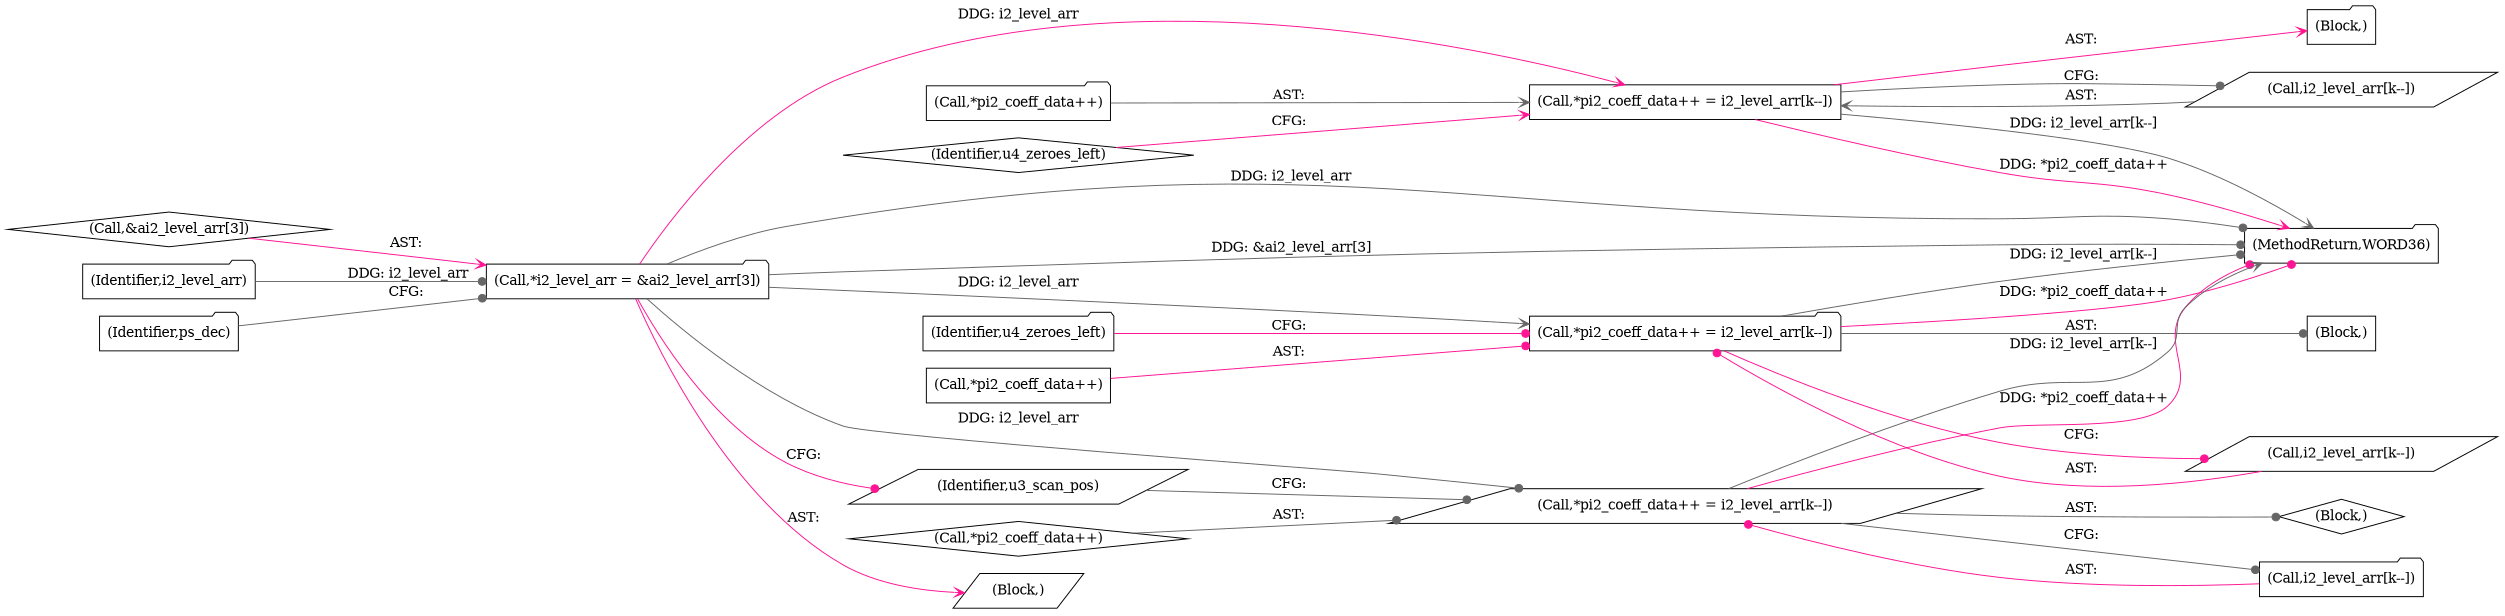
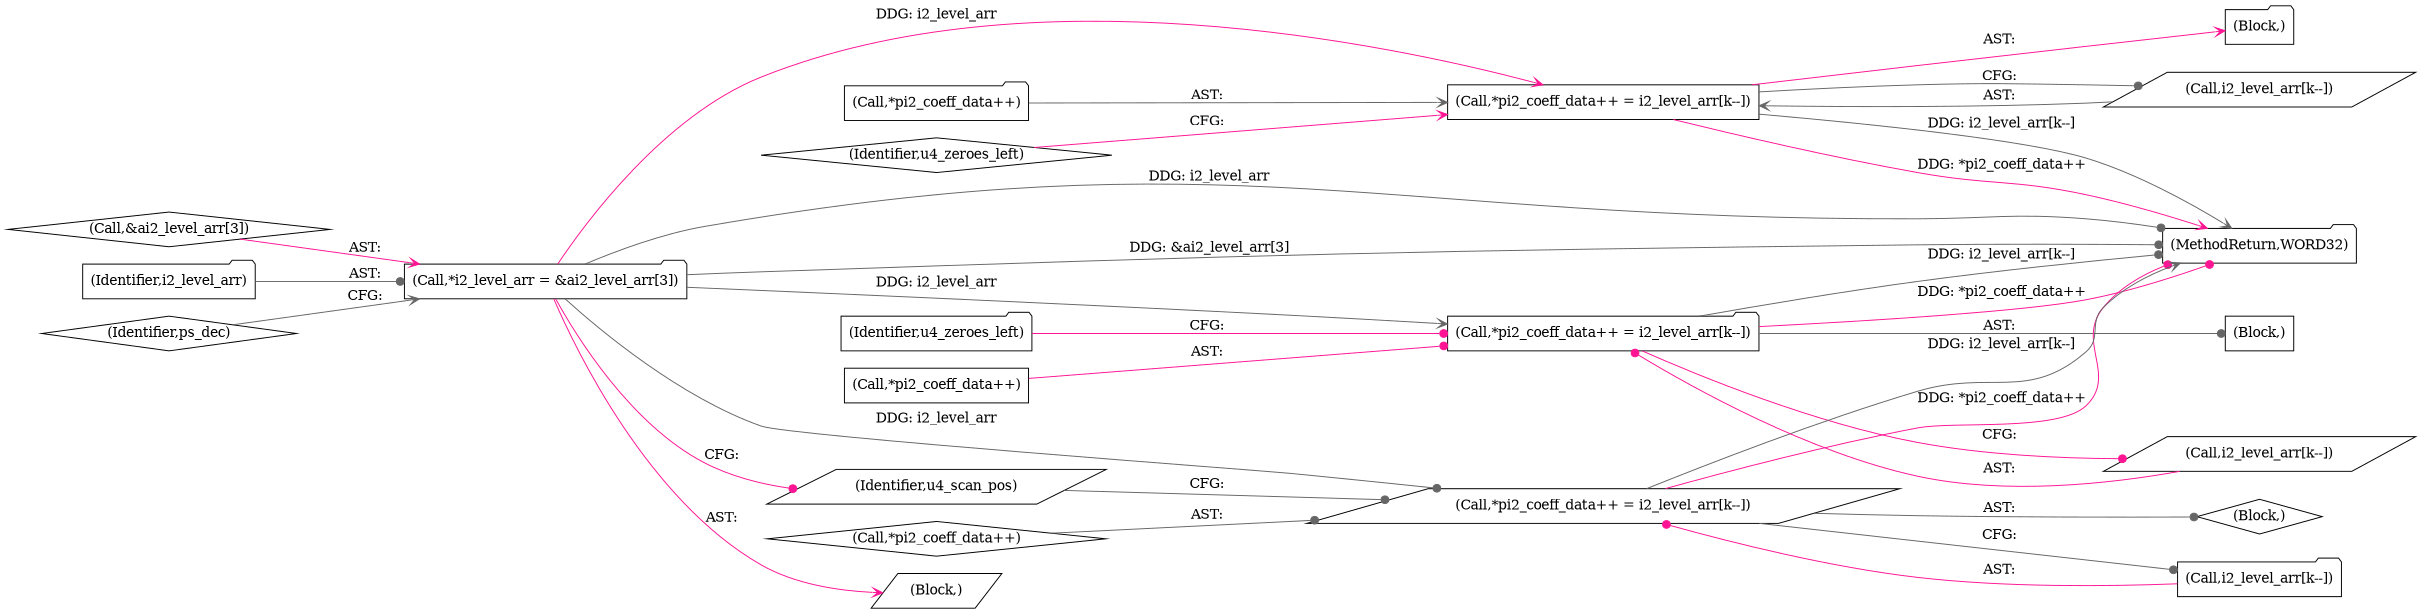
node "(MethodReturn,WORD36)": label "(MethodReturn,WORD36)" -> "(MethodReturn,WORD32)"
edge "(Identifier,i2_level_arr)" -> "(Call,*i2_level_arr = &ai2_level_arr[3])": label "DDG: i2_level_arr" -> "AST: "
edge "(Identifier,ps_dec)" -> "(Call,*i2_level_arr = &ai2_level_arr[3])": arrowhead dot -> vee
node "(Identifier,ps_dec)": shape folder -> diamond
node "(Identifier,u3_scan_pos)": label "(Identifier,u3_scan_pos)" -> "(Identifier,u4_scan_pos)"
